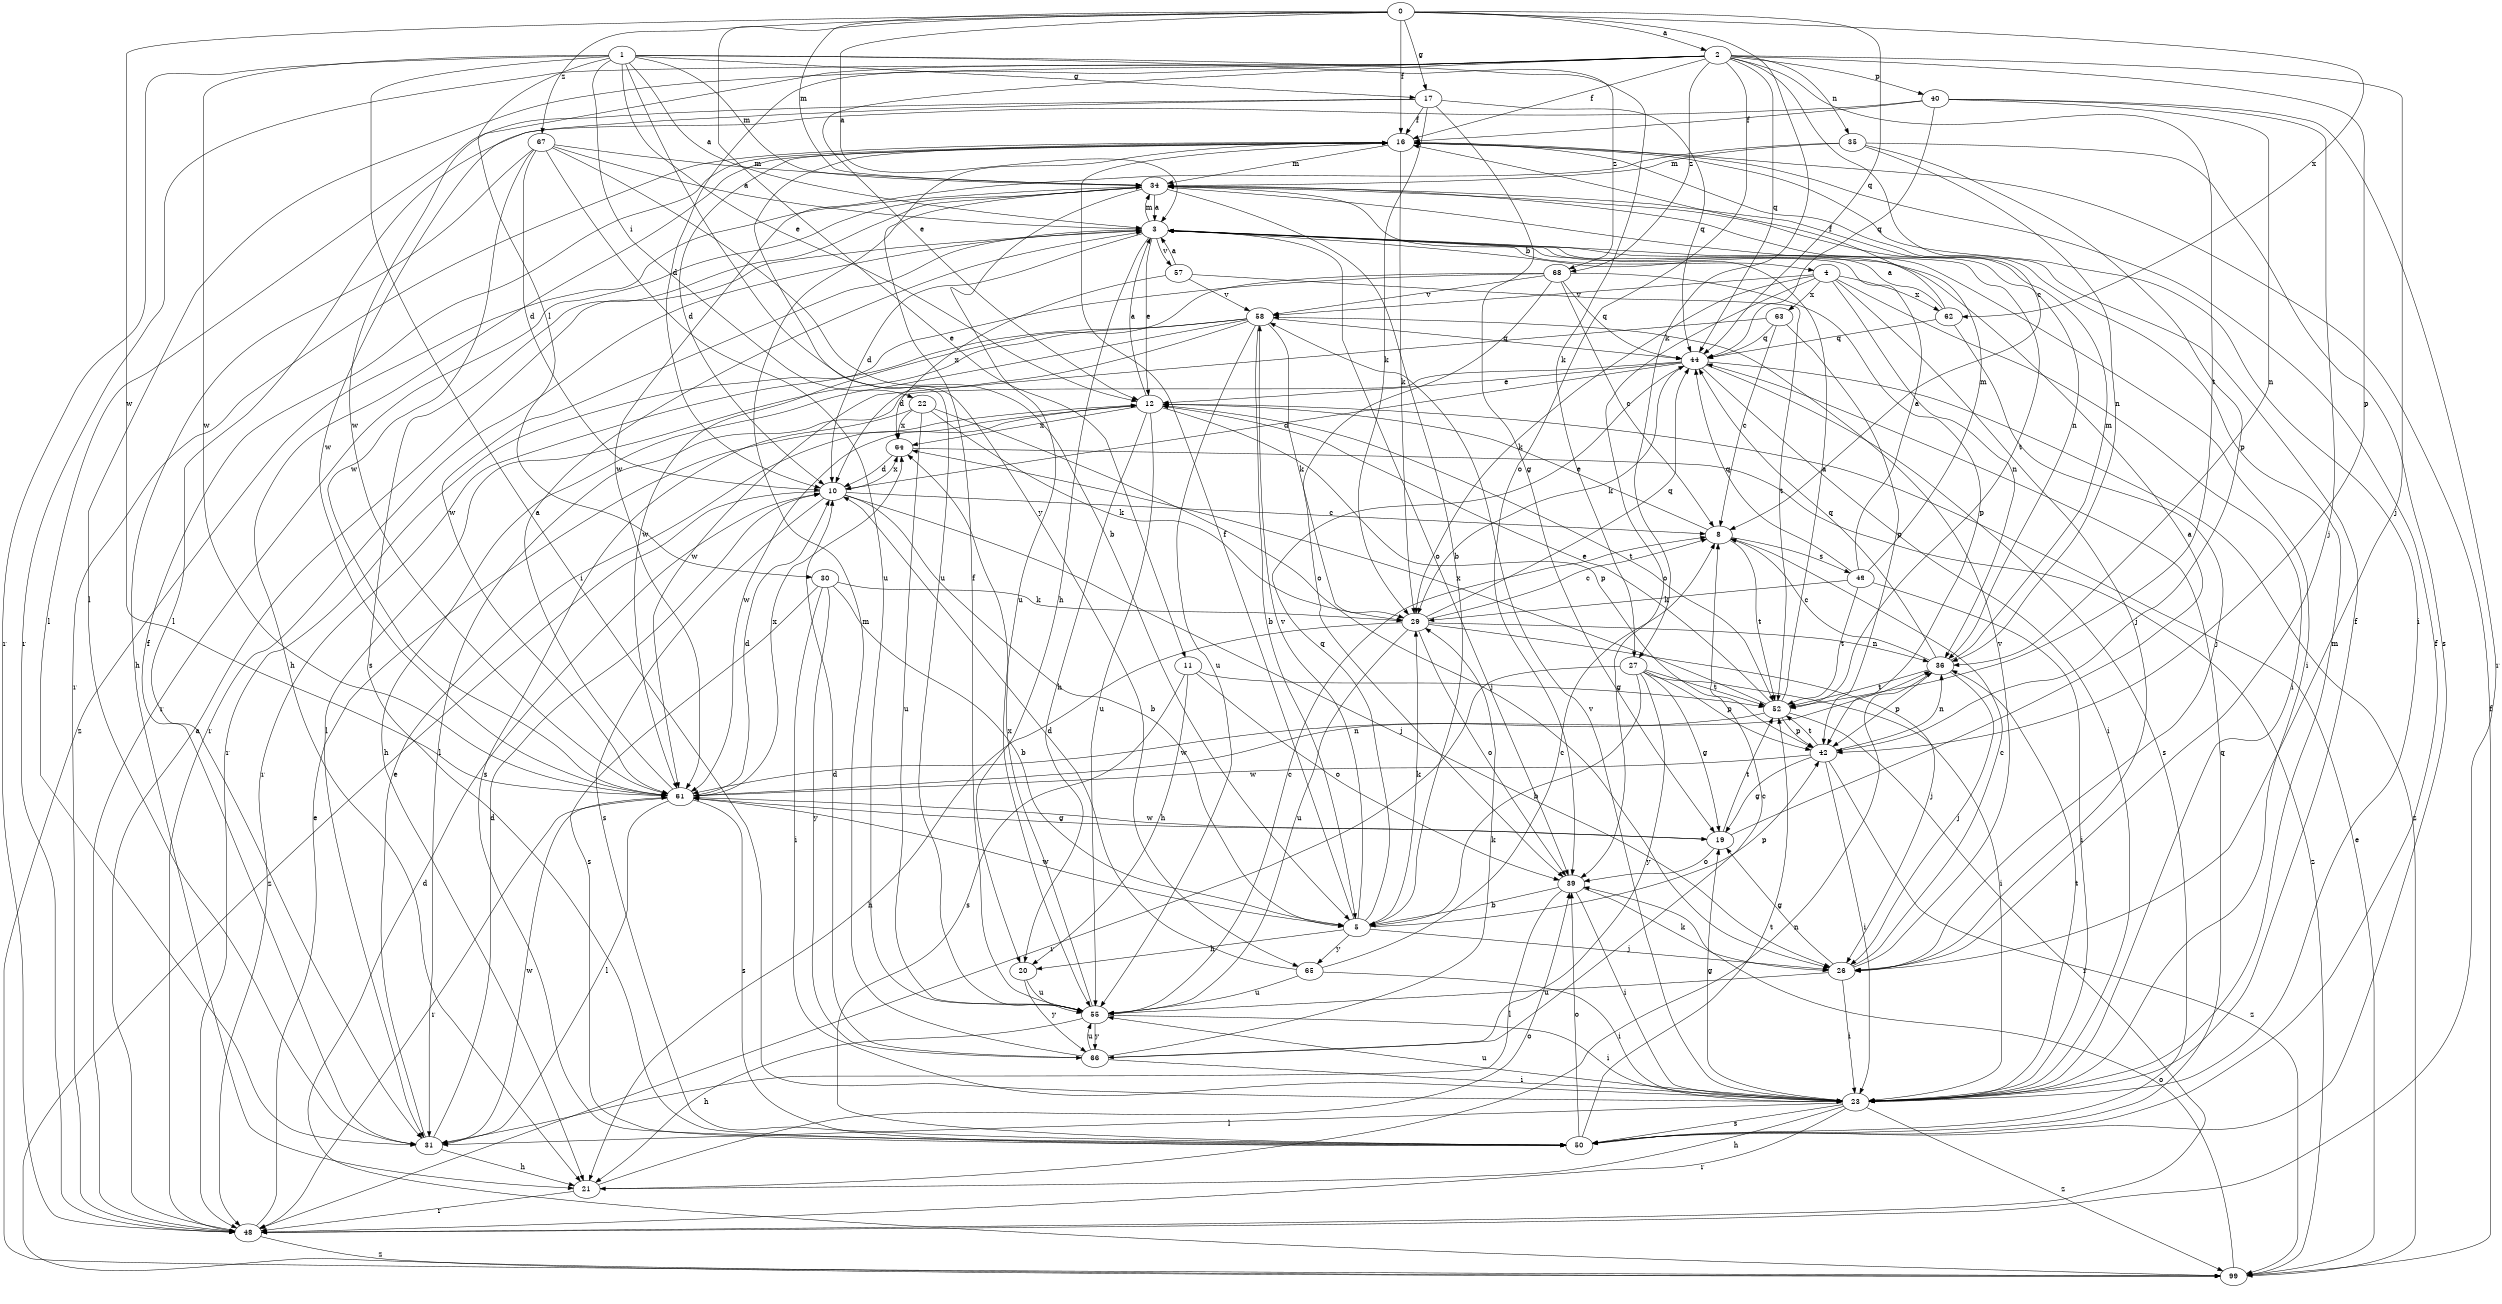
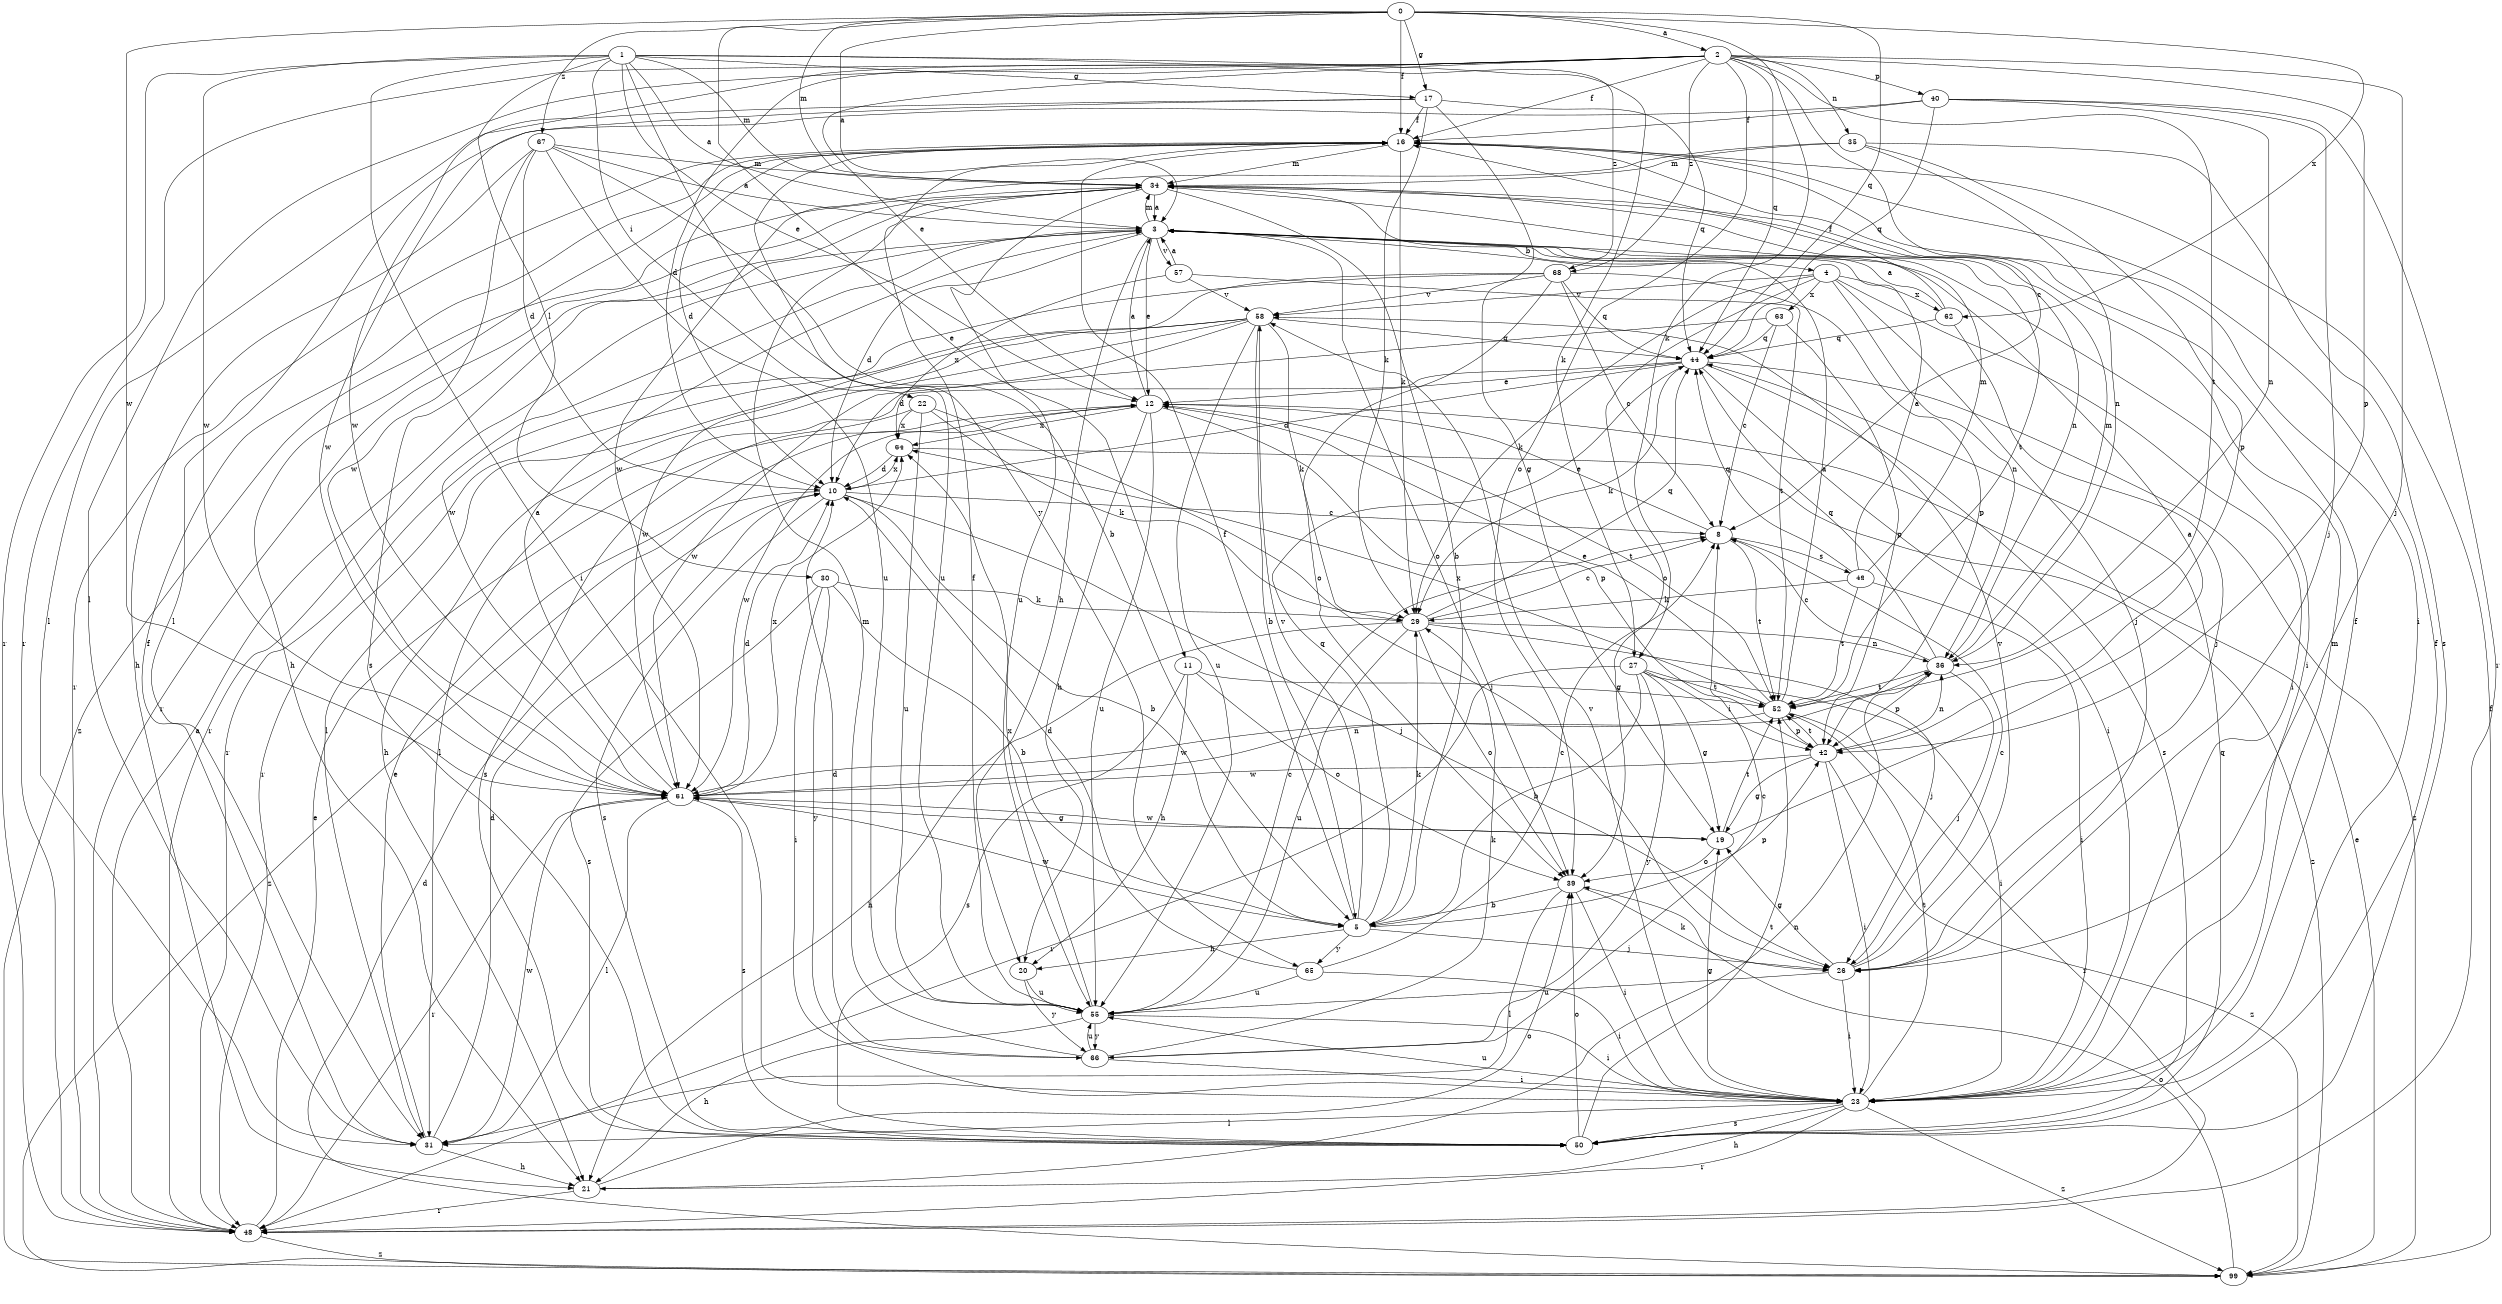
edge "27" -> "42": label "p" -> "i"
edge "23" -> "36": now "23" -> "52"
